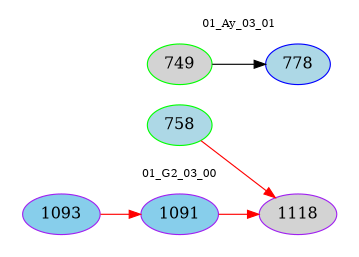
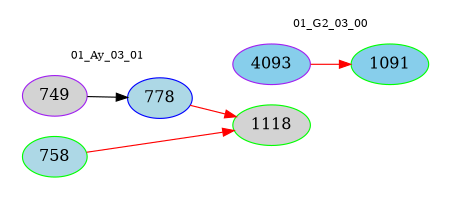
node "749": color green -> purple
node "1093": label "1093" -> "4093"
node "1091": color purple -> green
edge "1091" -> "1118": now "778" -> "1118"
node "1118": color purple -> green
